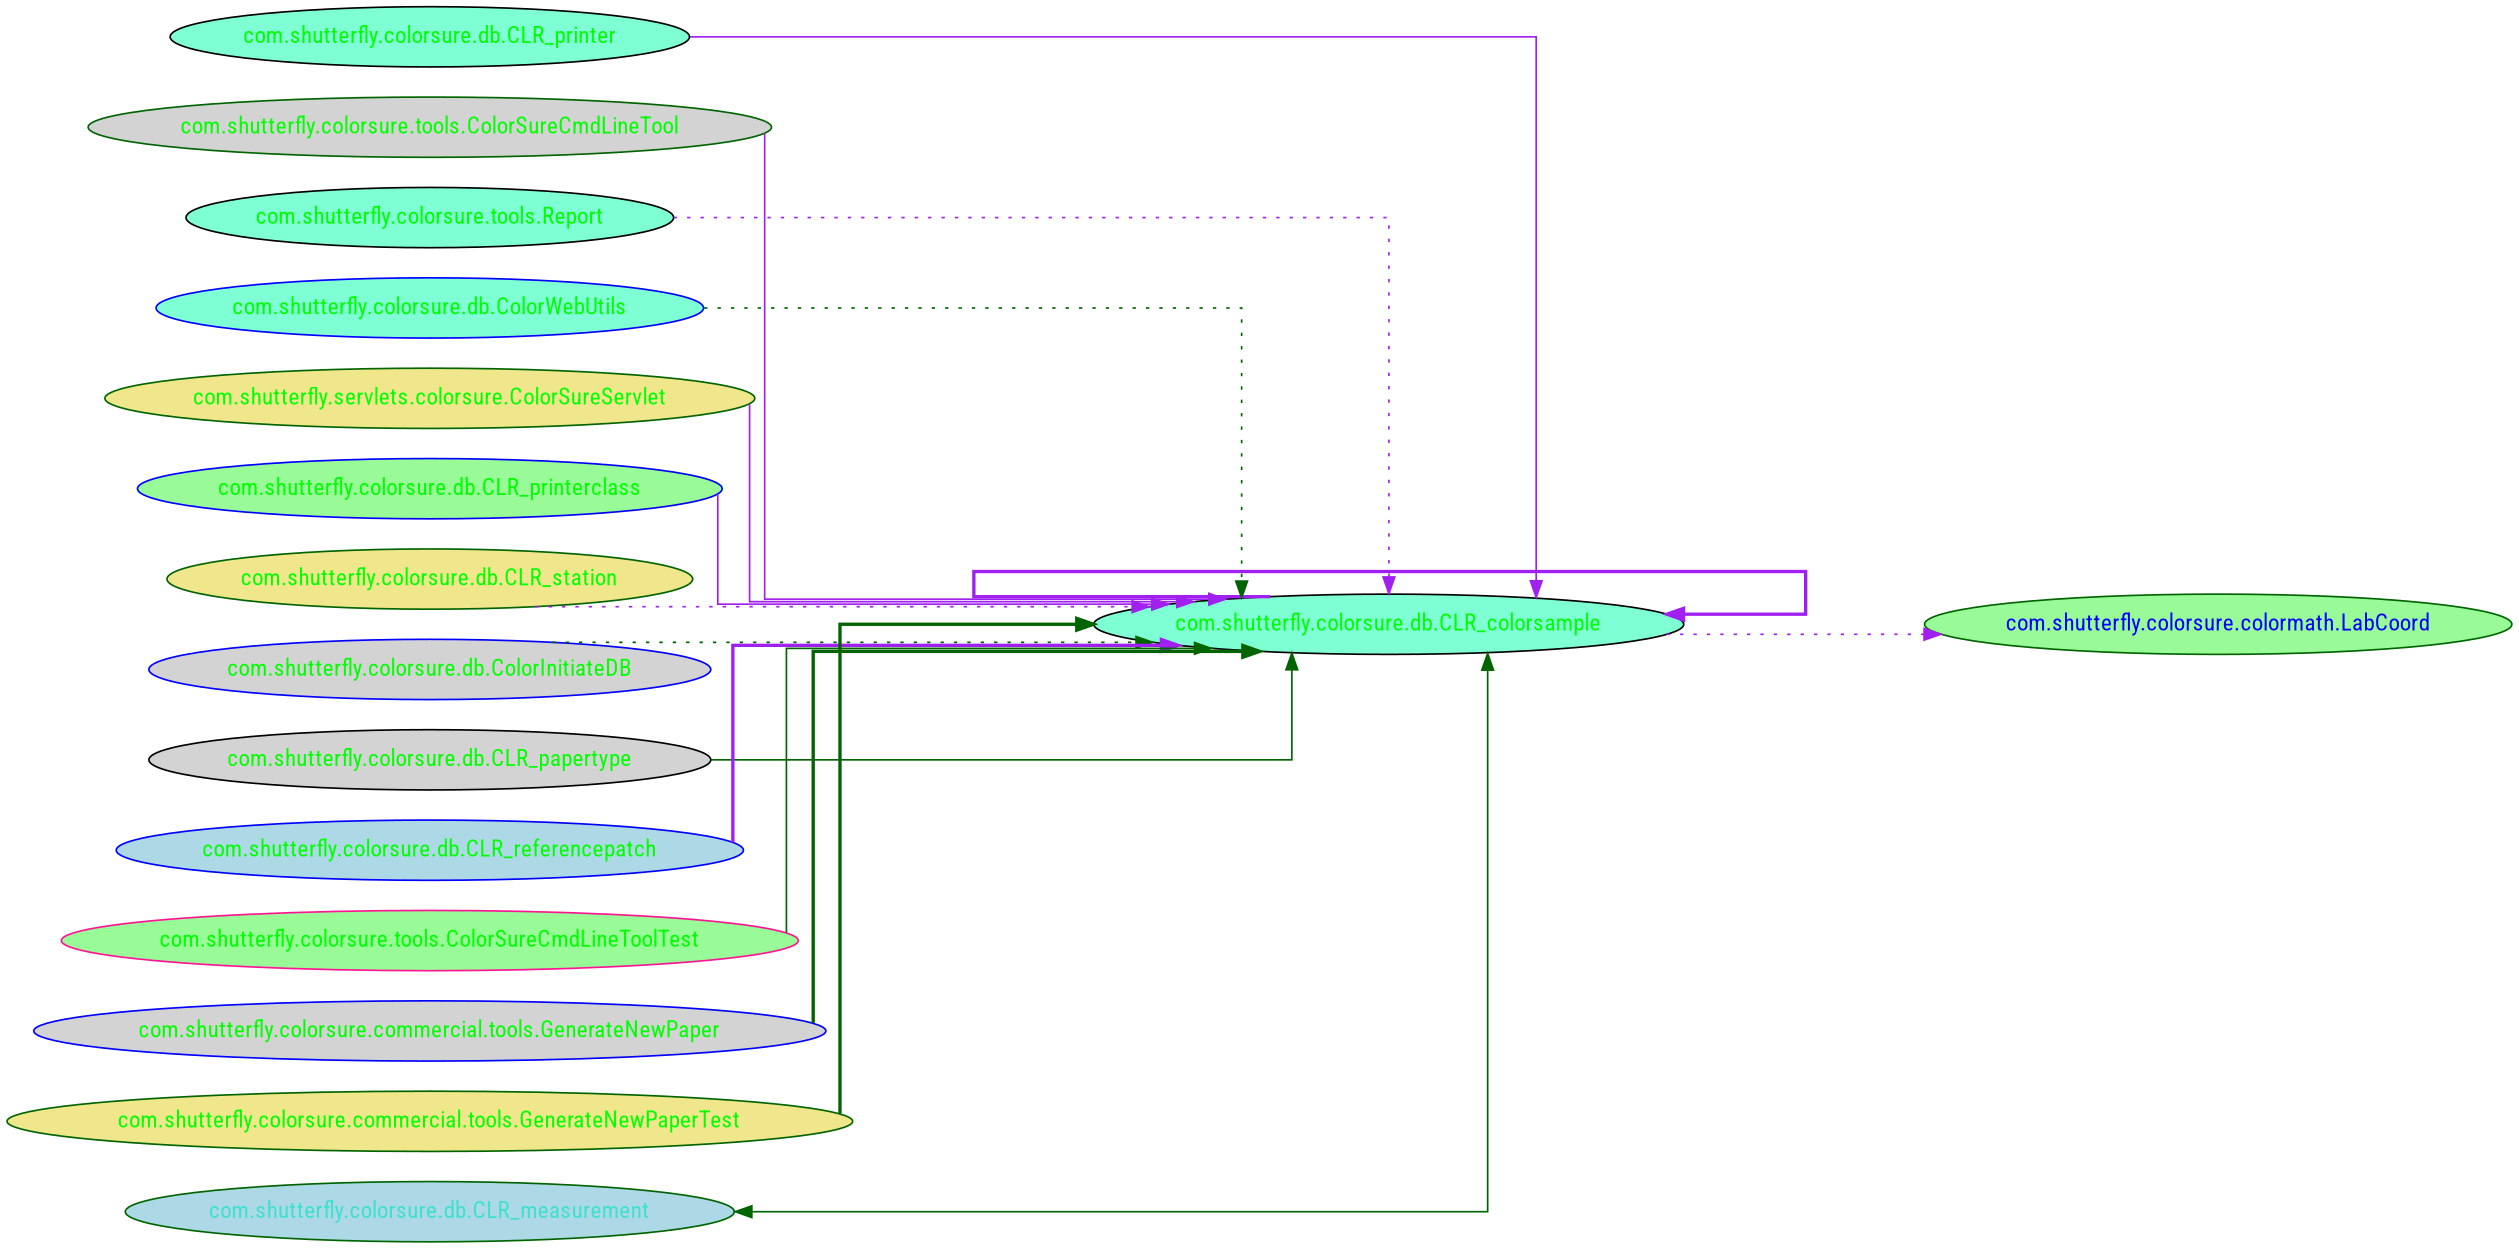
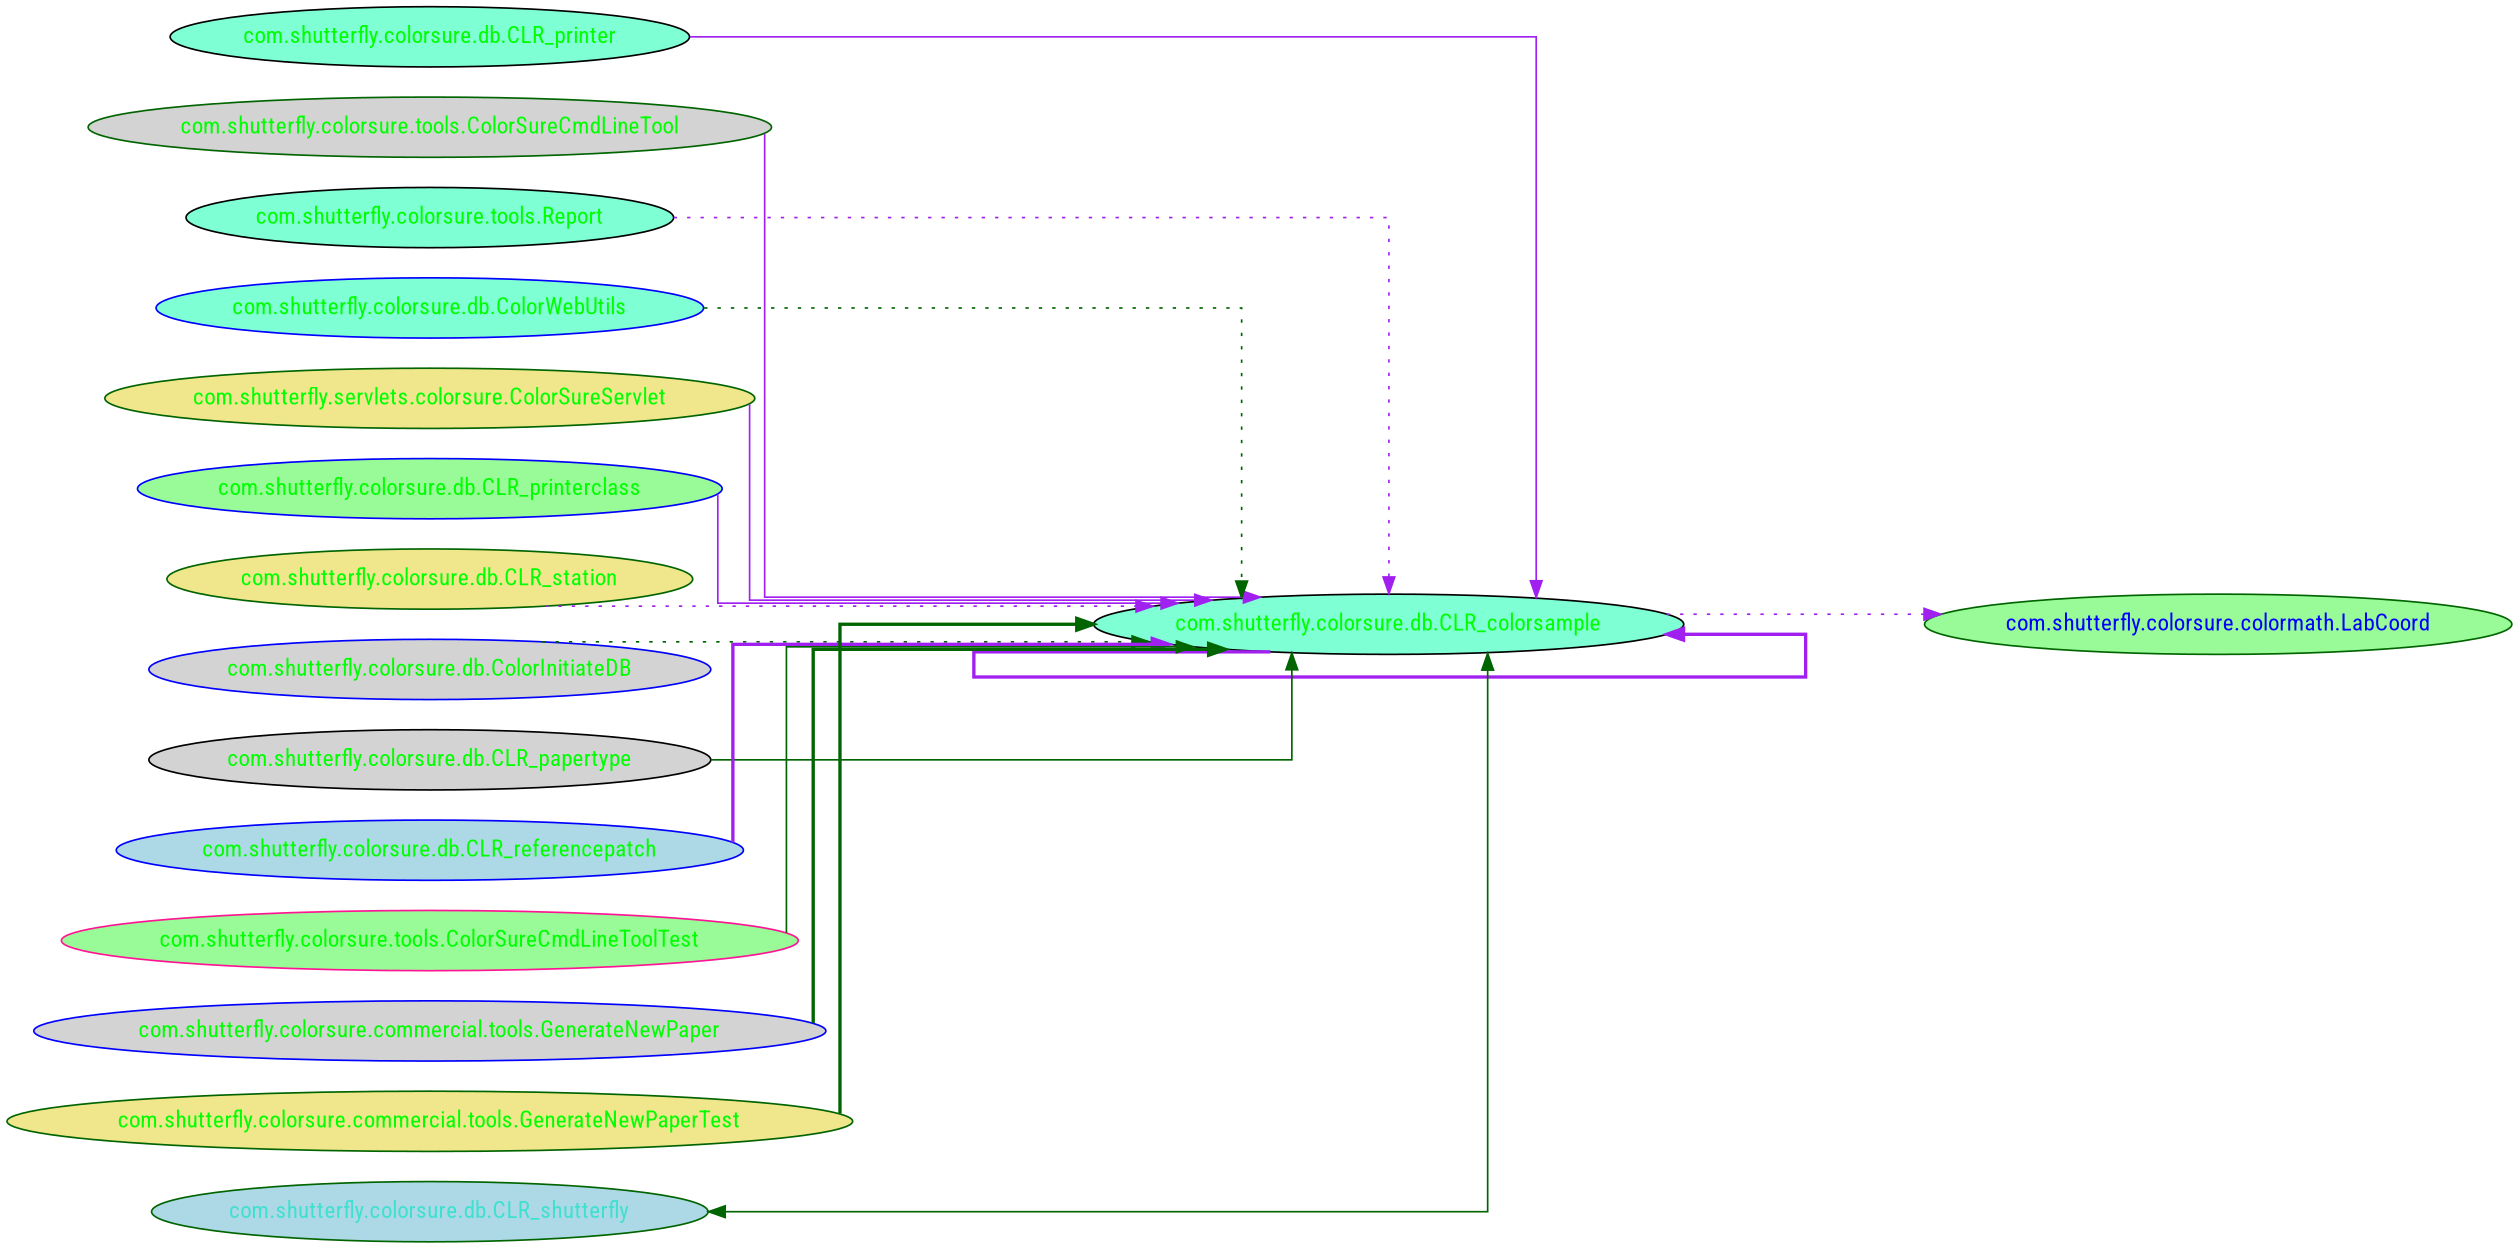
node "com.shutterfly.colorsure.db.CLR_measurement": label "com.shutterfly.colorsure.db.CLR_measurement" -> "com.shutterfly.colorsure.db.CLR_shutterfly"
